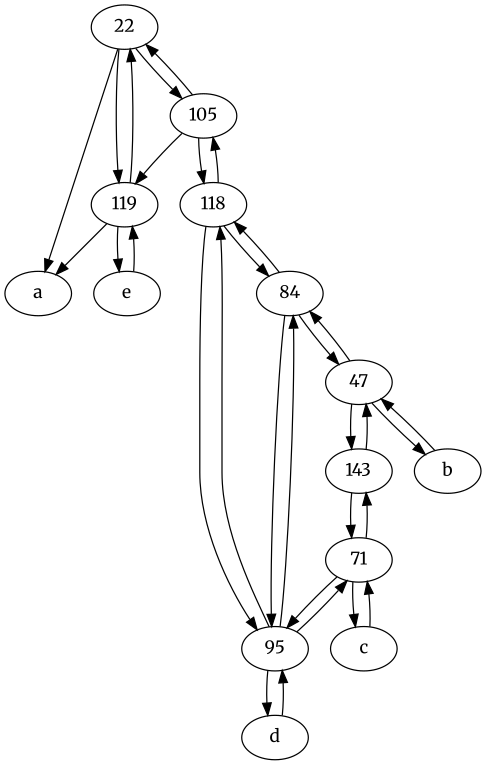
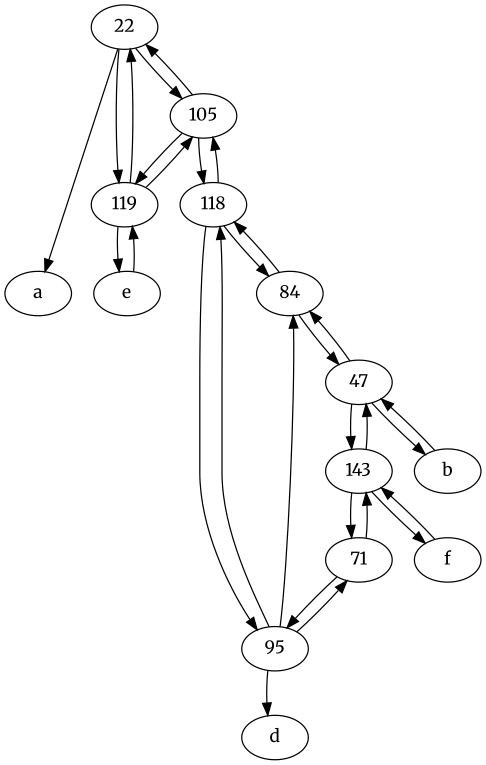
edge "119" -> "a": now "119" -> "105"
edge "84" -> "95": removed
node "f": added
node "c": removed
edge "d" -> "95": removed
